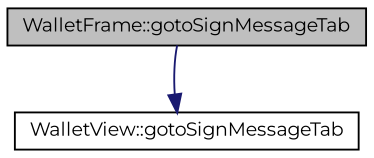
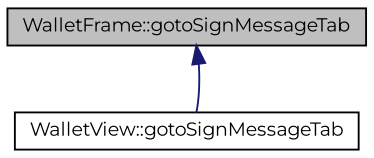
edge "WalletFrame::gotoSignMessageTab" -> "WalletView::gotoSignMessageTab": reversed
